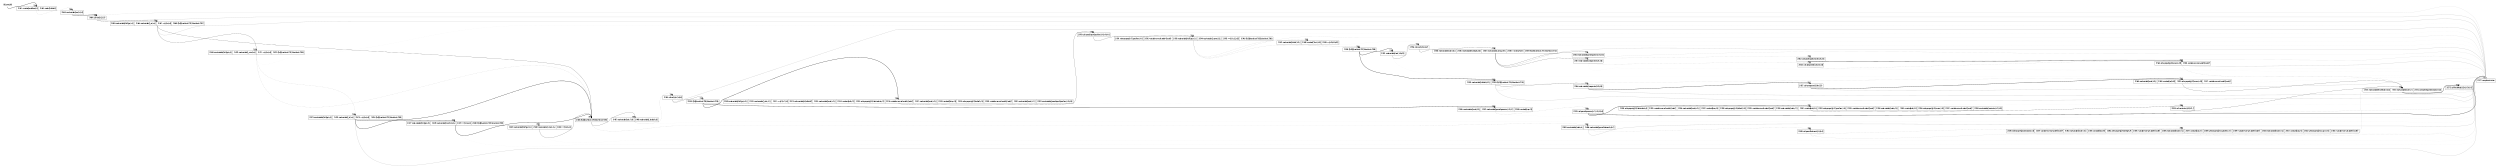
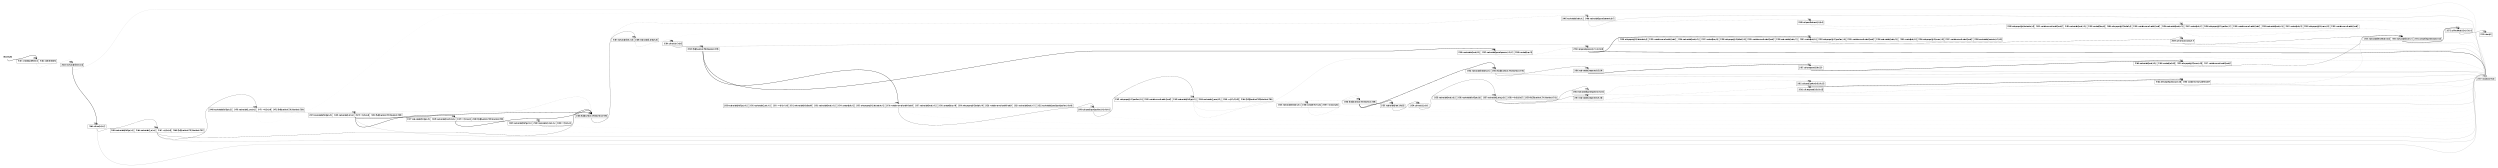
node "21576: return[v1]": added
